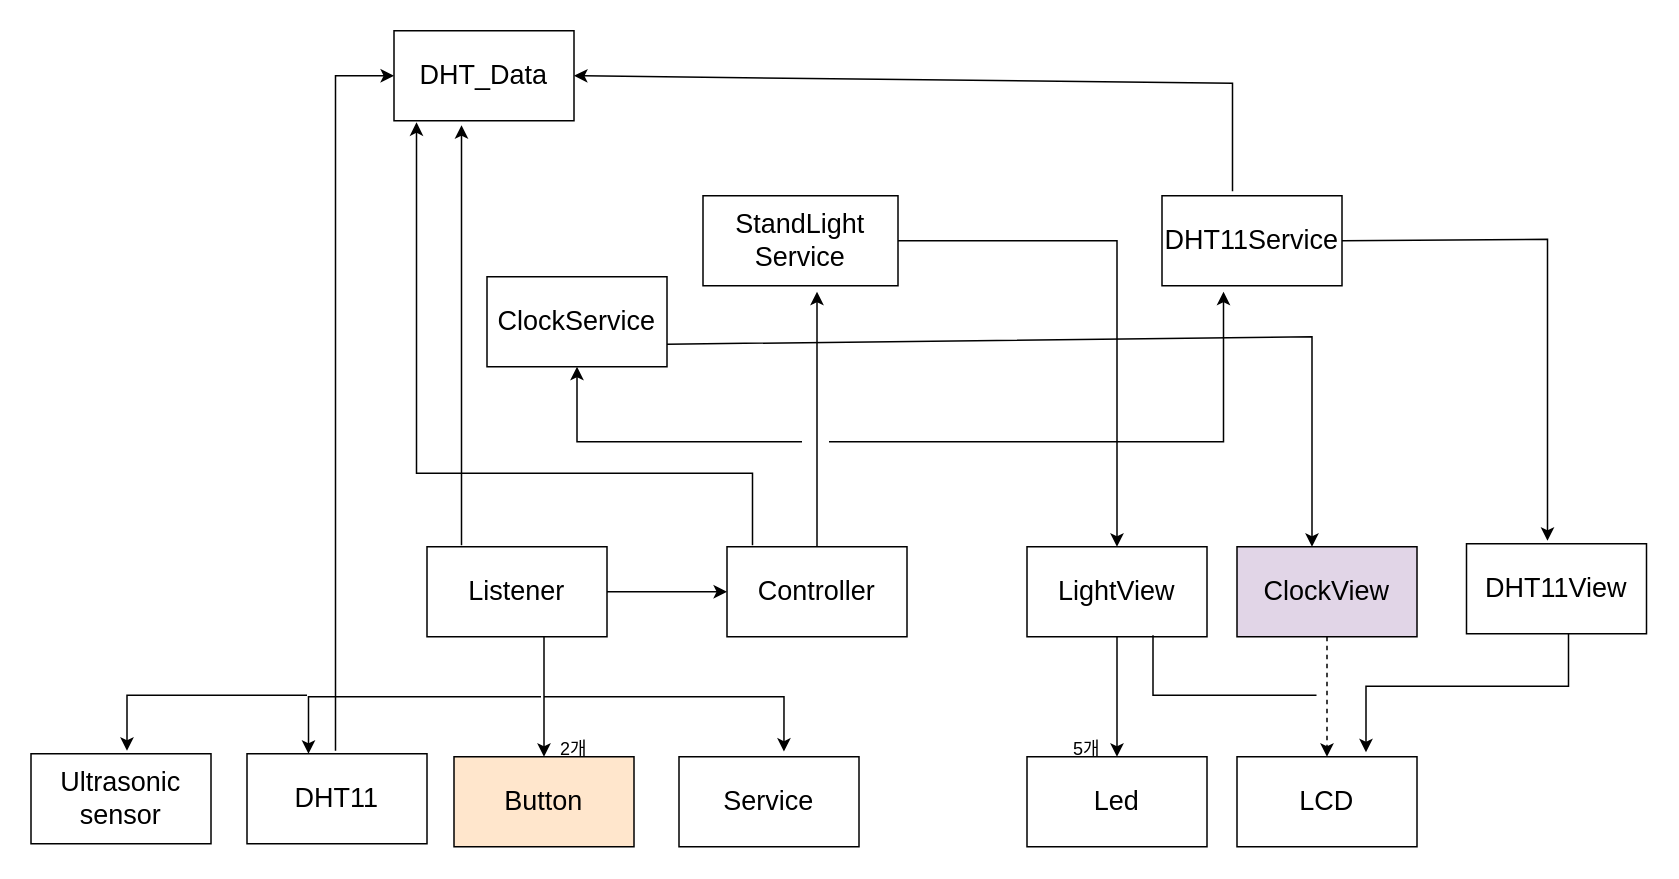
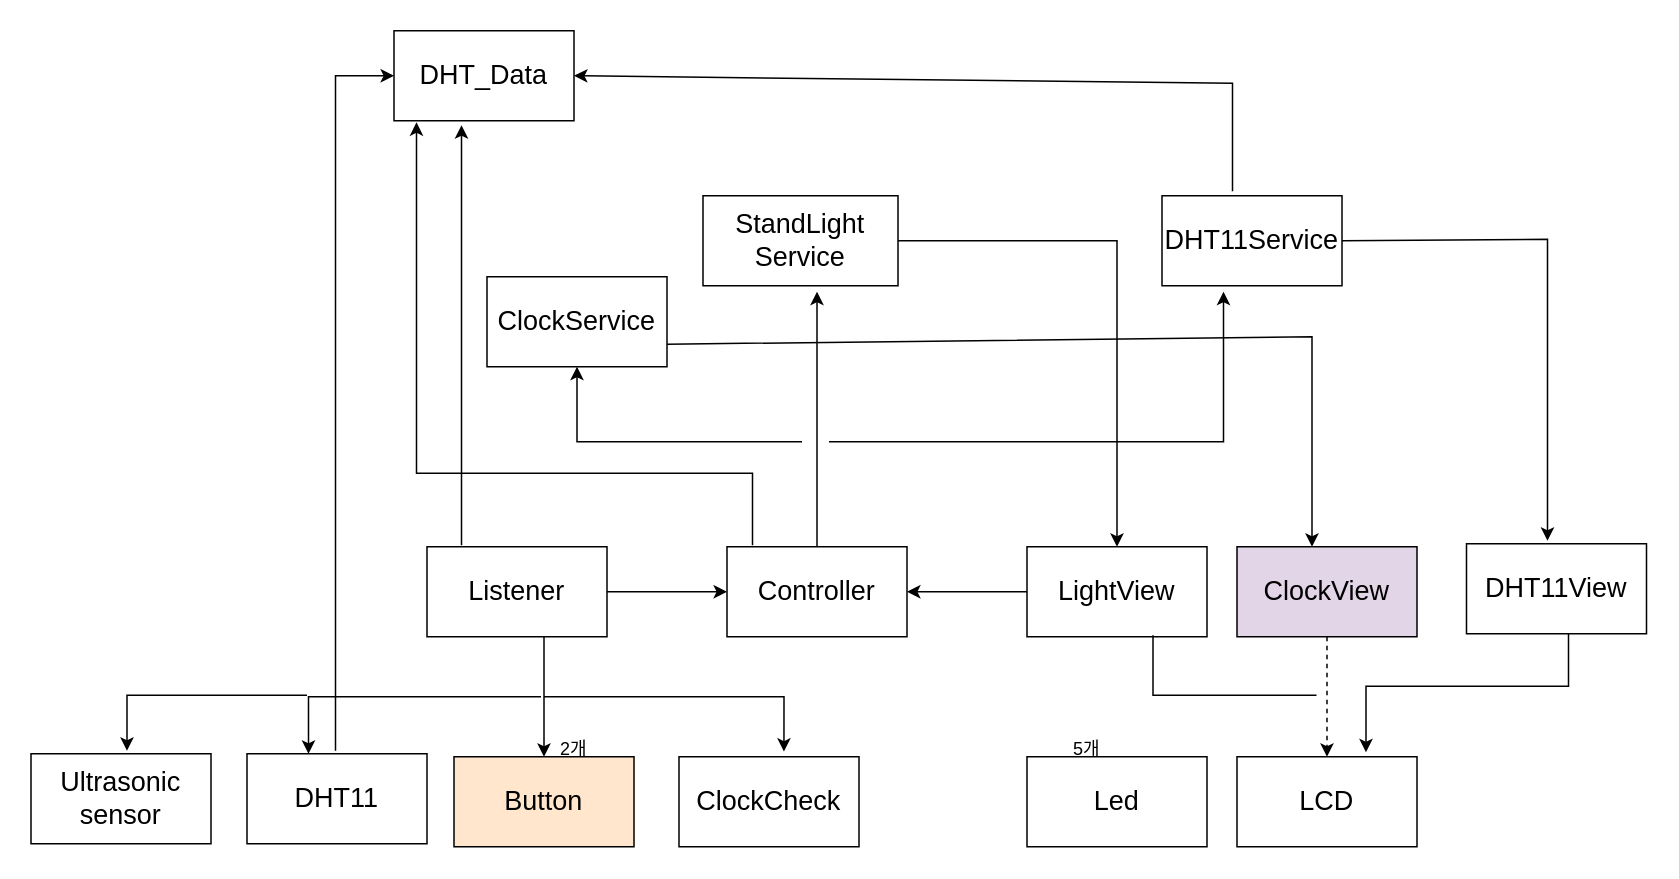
edge "LightView" -> "Led": now "LightView" -> "Controller"
node "Service": label "Service" -> "ClockCheck"
